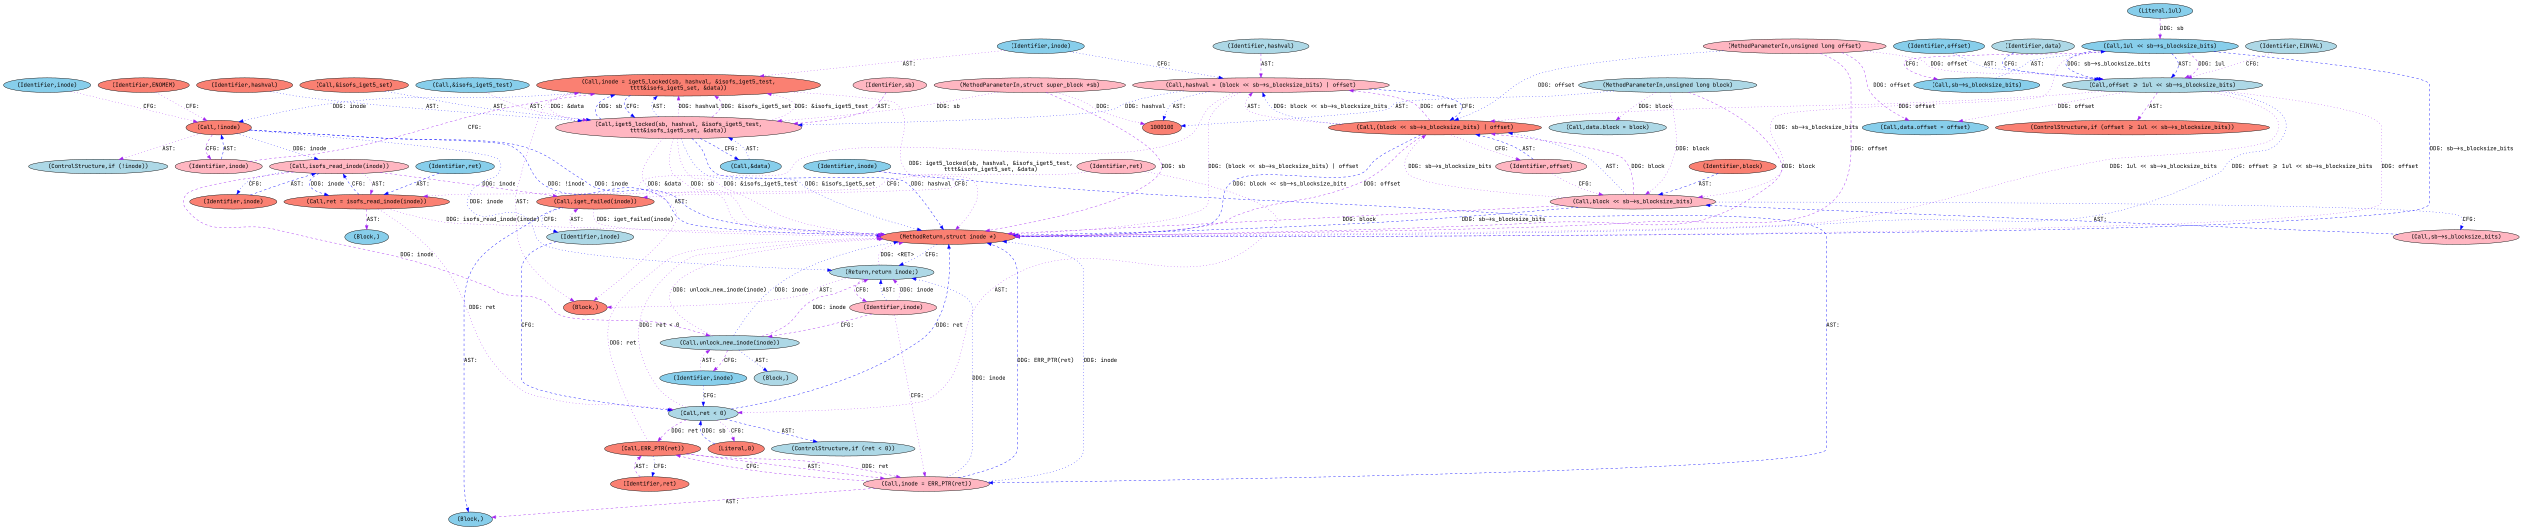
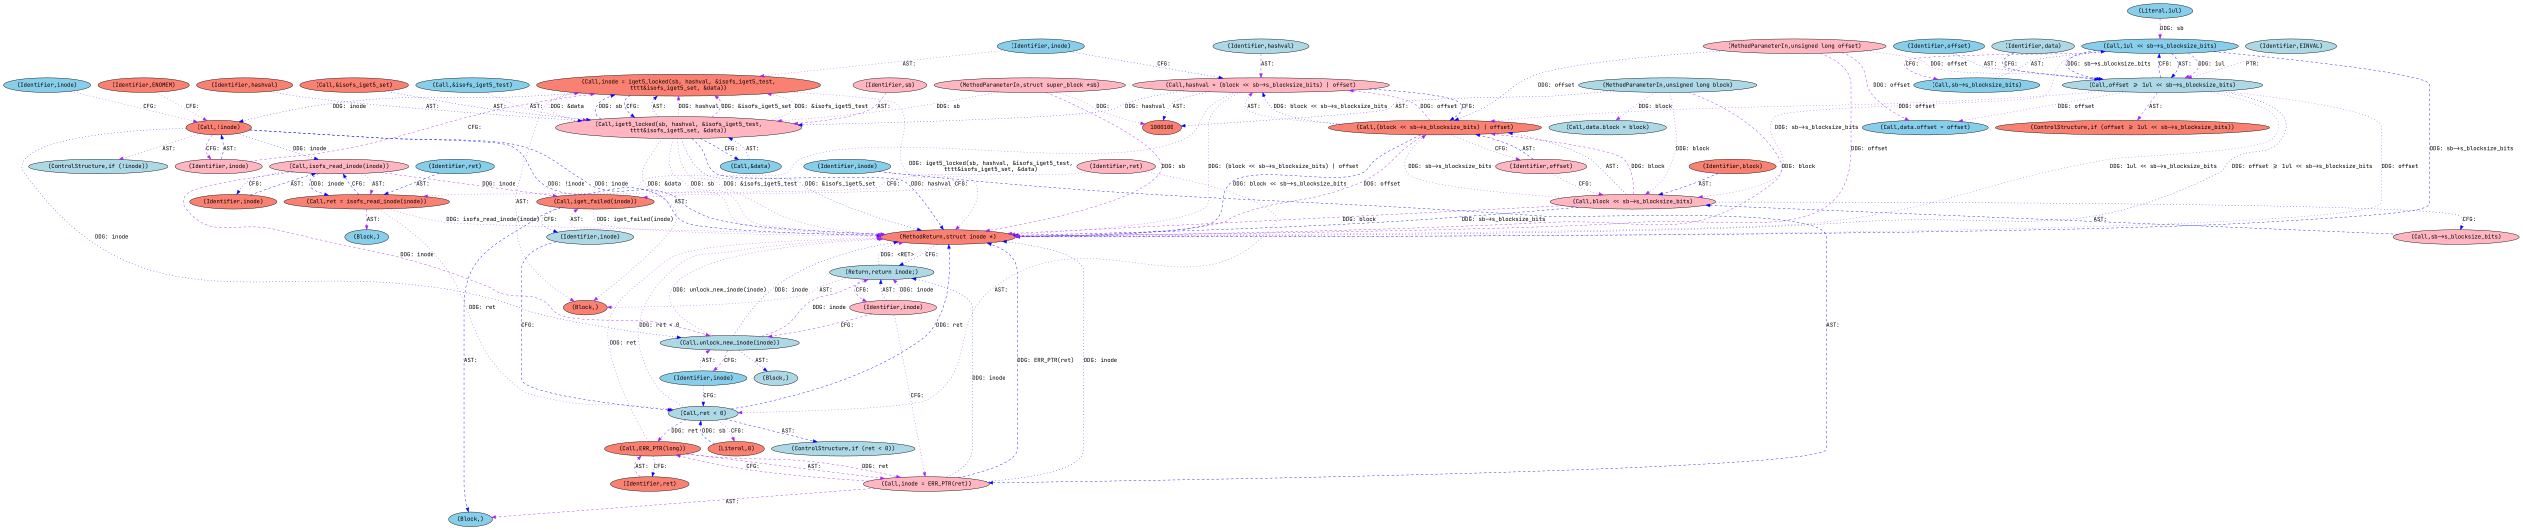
edge "(Identifier,EINVAL)" -> "(Call,offset >= 1ul << sb->s_blocksize_bits)": label "CFG: " -> "PTR: "
edge "(Call,offset >= 1ul << sb->s_blocksize_bits)" -> "(Call,1ul << sb->s_blocksize_bits)": added, label "CFG:"
edge "(Call,!inode)" -> "(Return,return inode;)": now "(Call,!inode)" -> "(Call,unlock_new_inode(inode))"
node "(Call,ERR_PTR(ret))": label "(Call,ERR_PTR(ret))" -> "(Call,ERR_PTR(long))"
